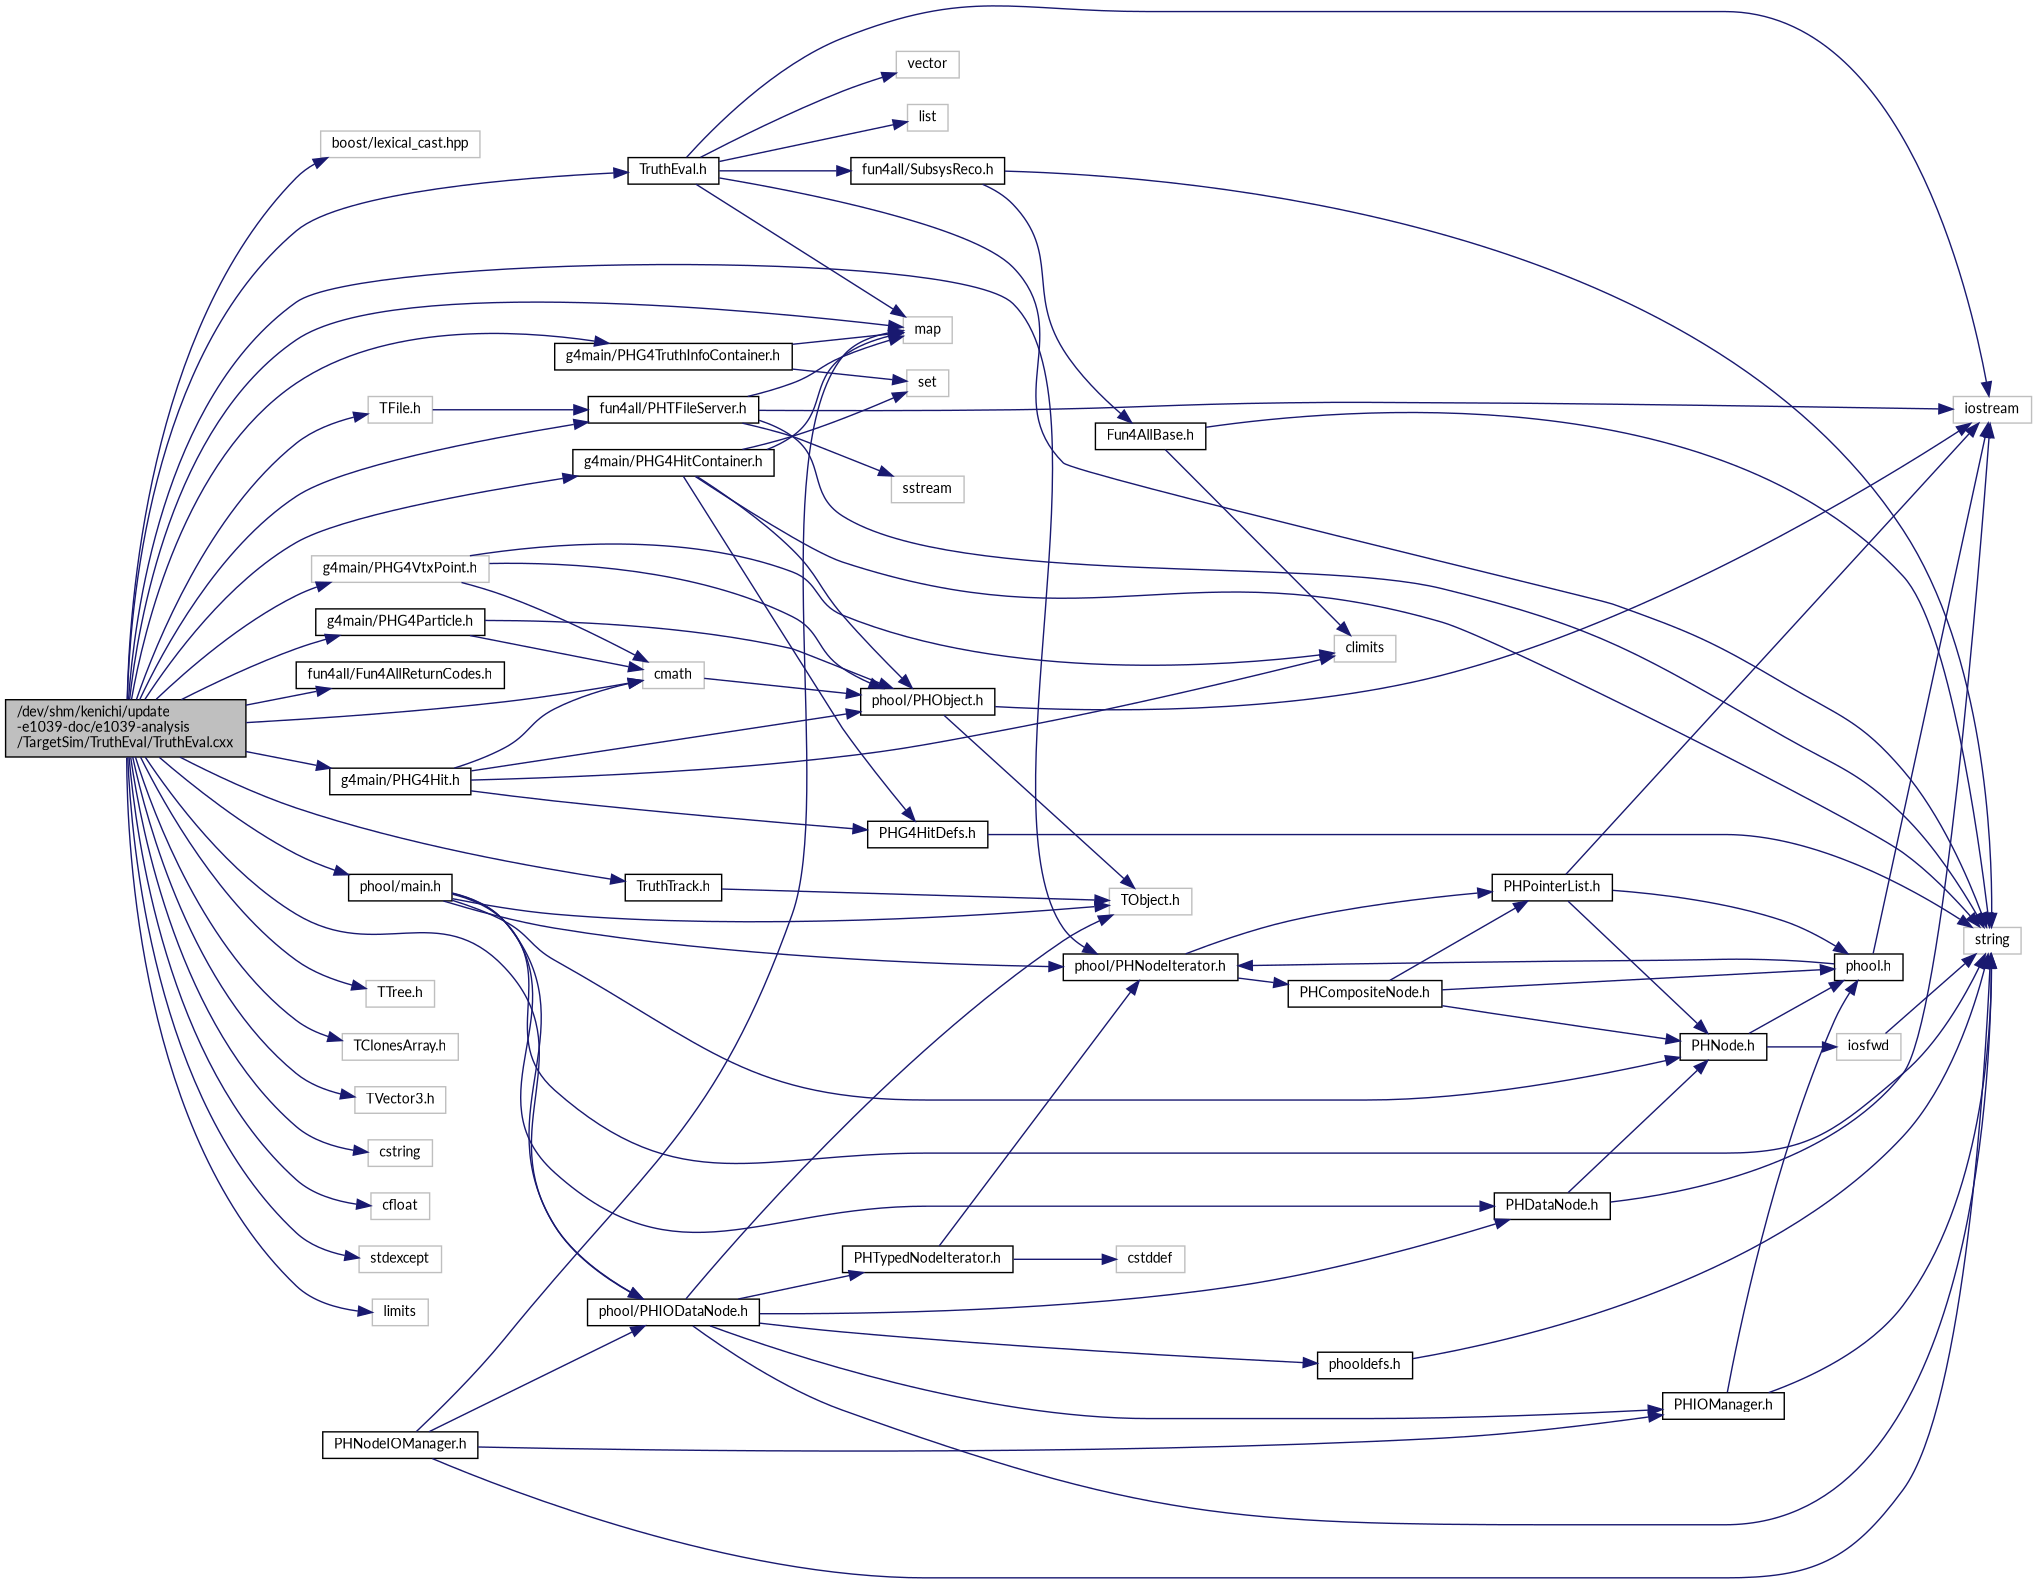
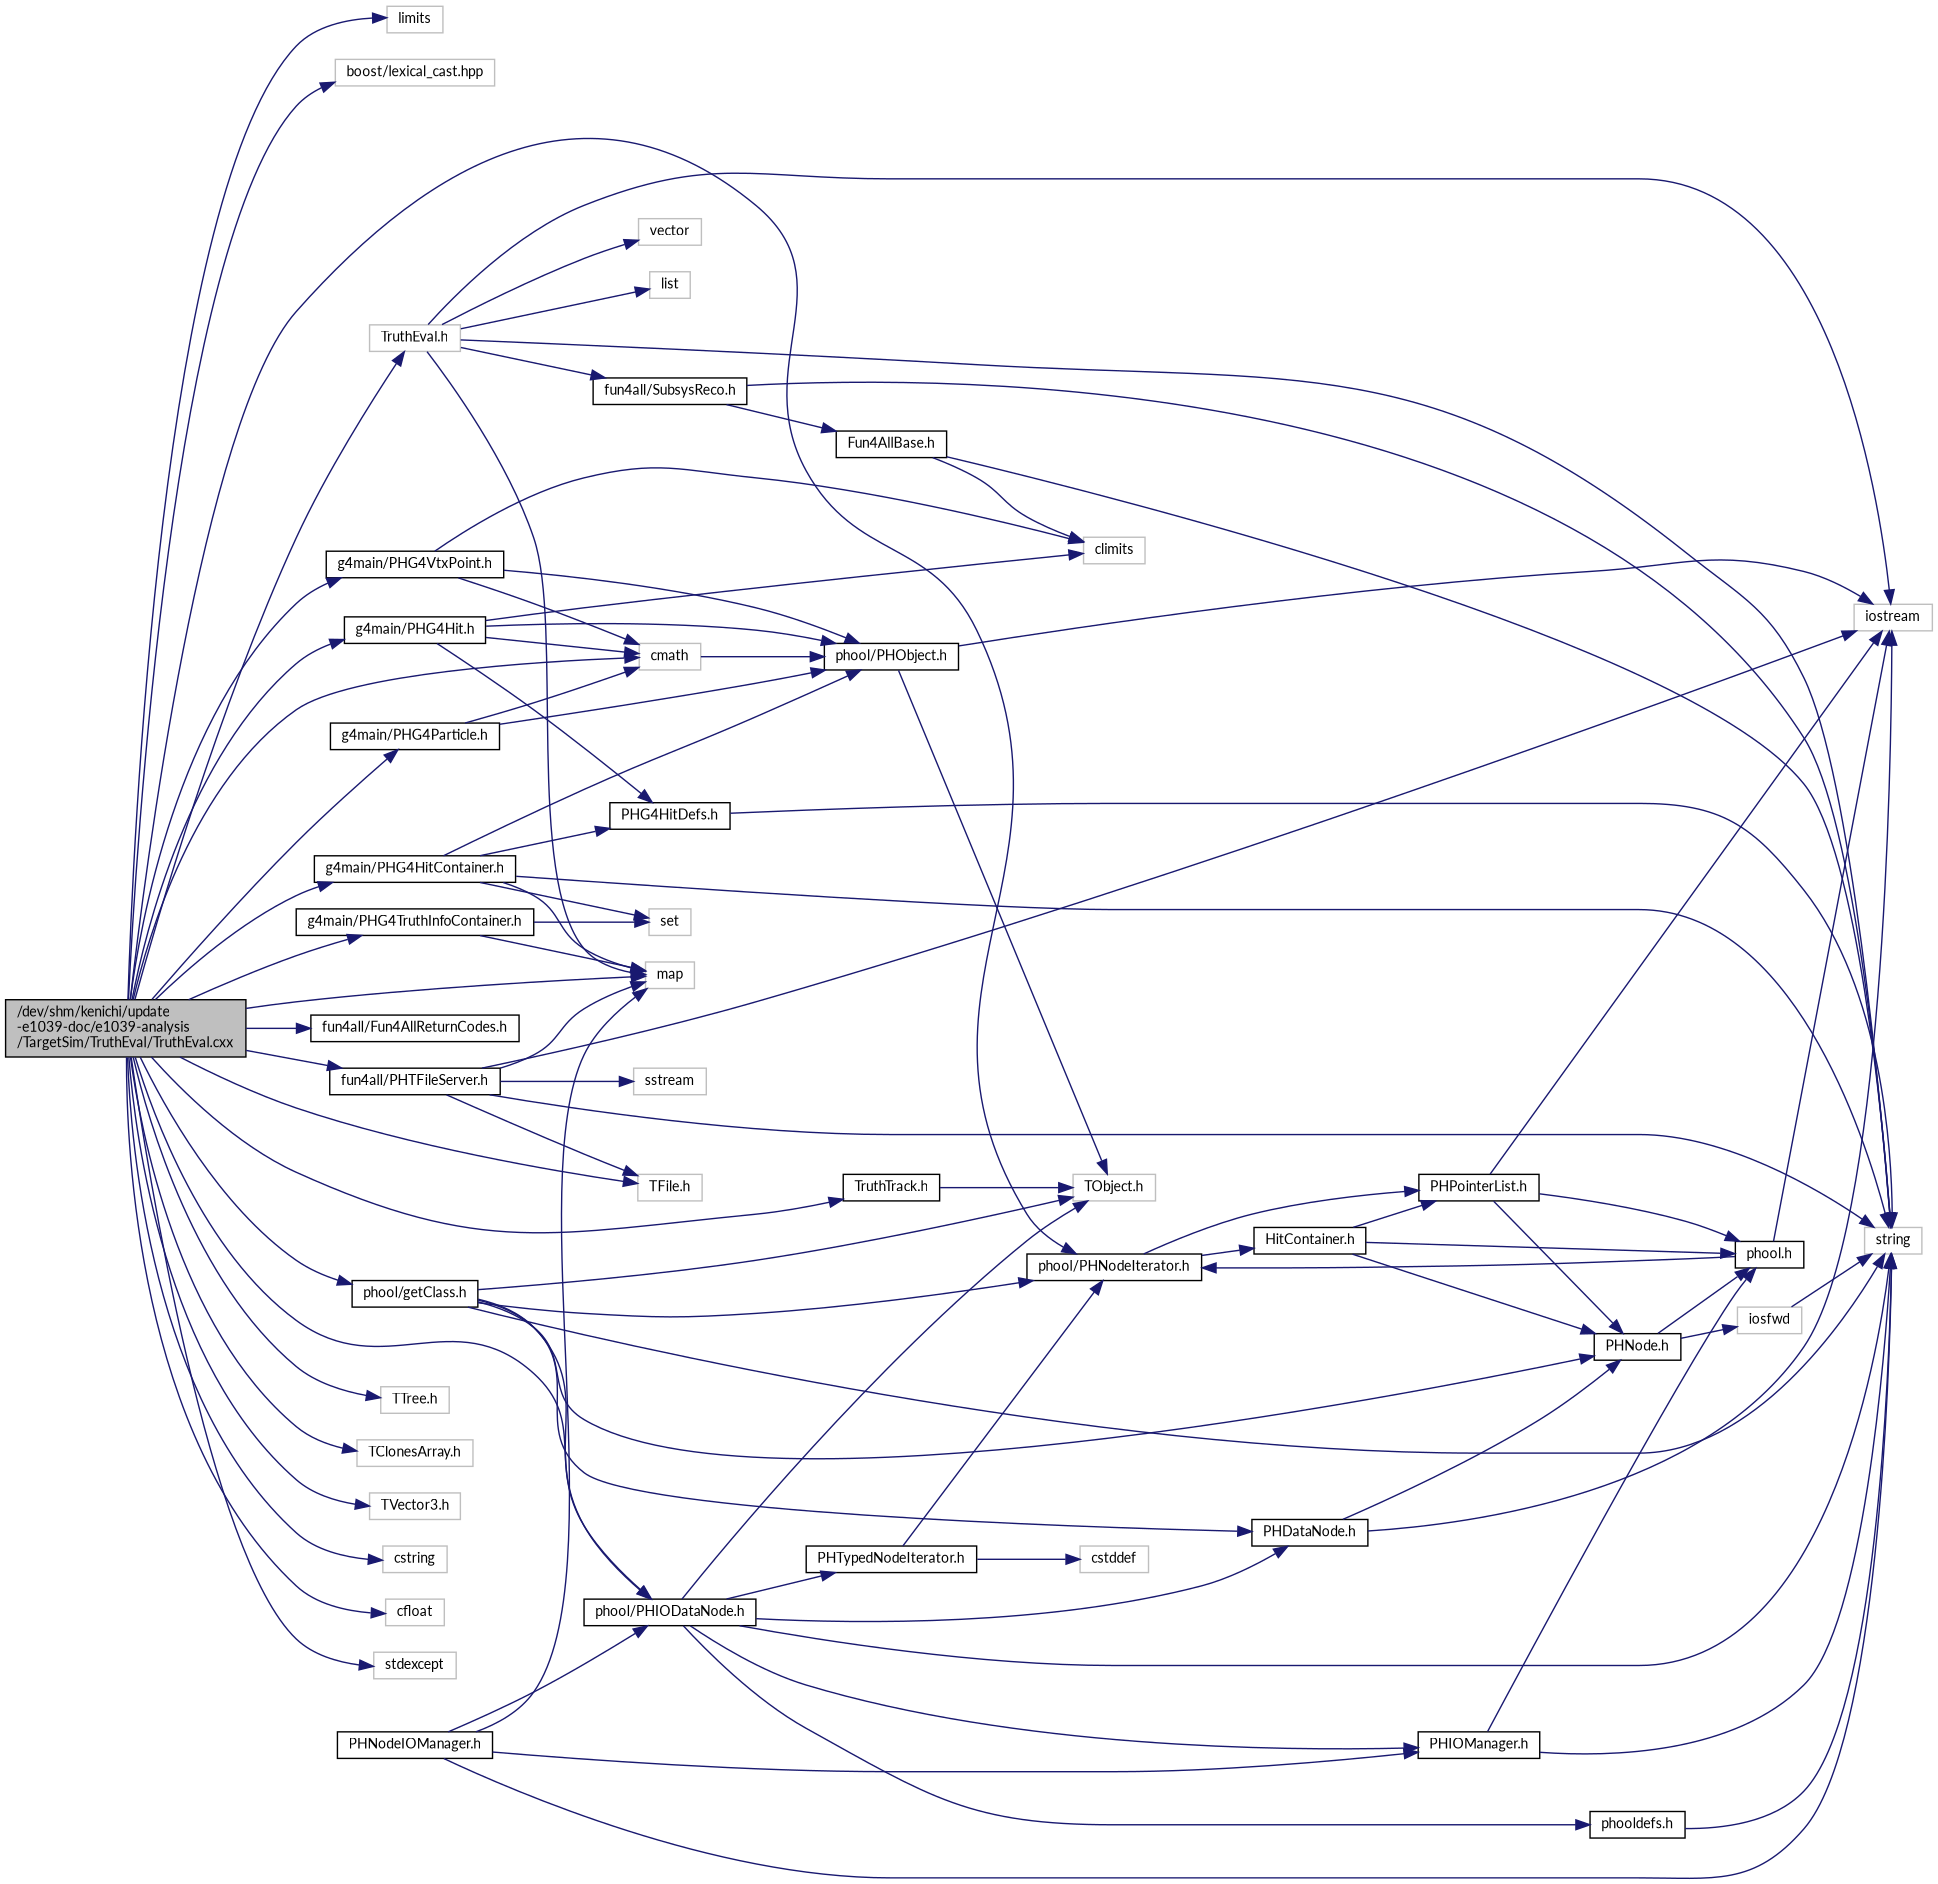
node "TruthEval.h": color black -> grey75
edge "TFile.h" -> "fun4all/PHTFileServer.h": reversed
node "g4main/PHG4VtxPoint.h": color grey75 -> black
node "phool/main.h": label "phool/main.h" -> "phool/getClass.h"
node "PHCompositeNode.h": label "PHCompositeNode.h" -> "HitContainer.h"
